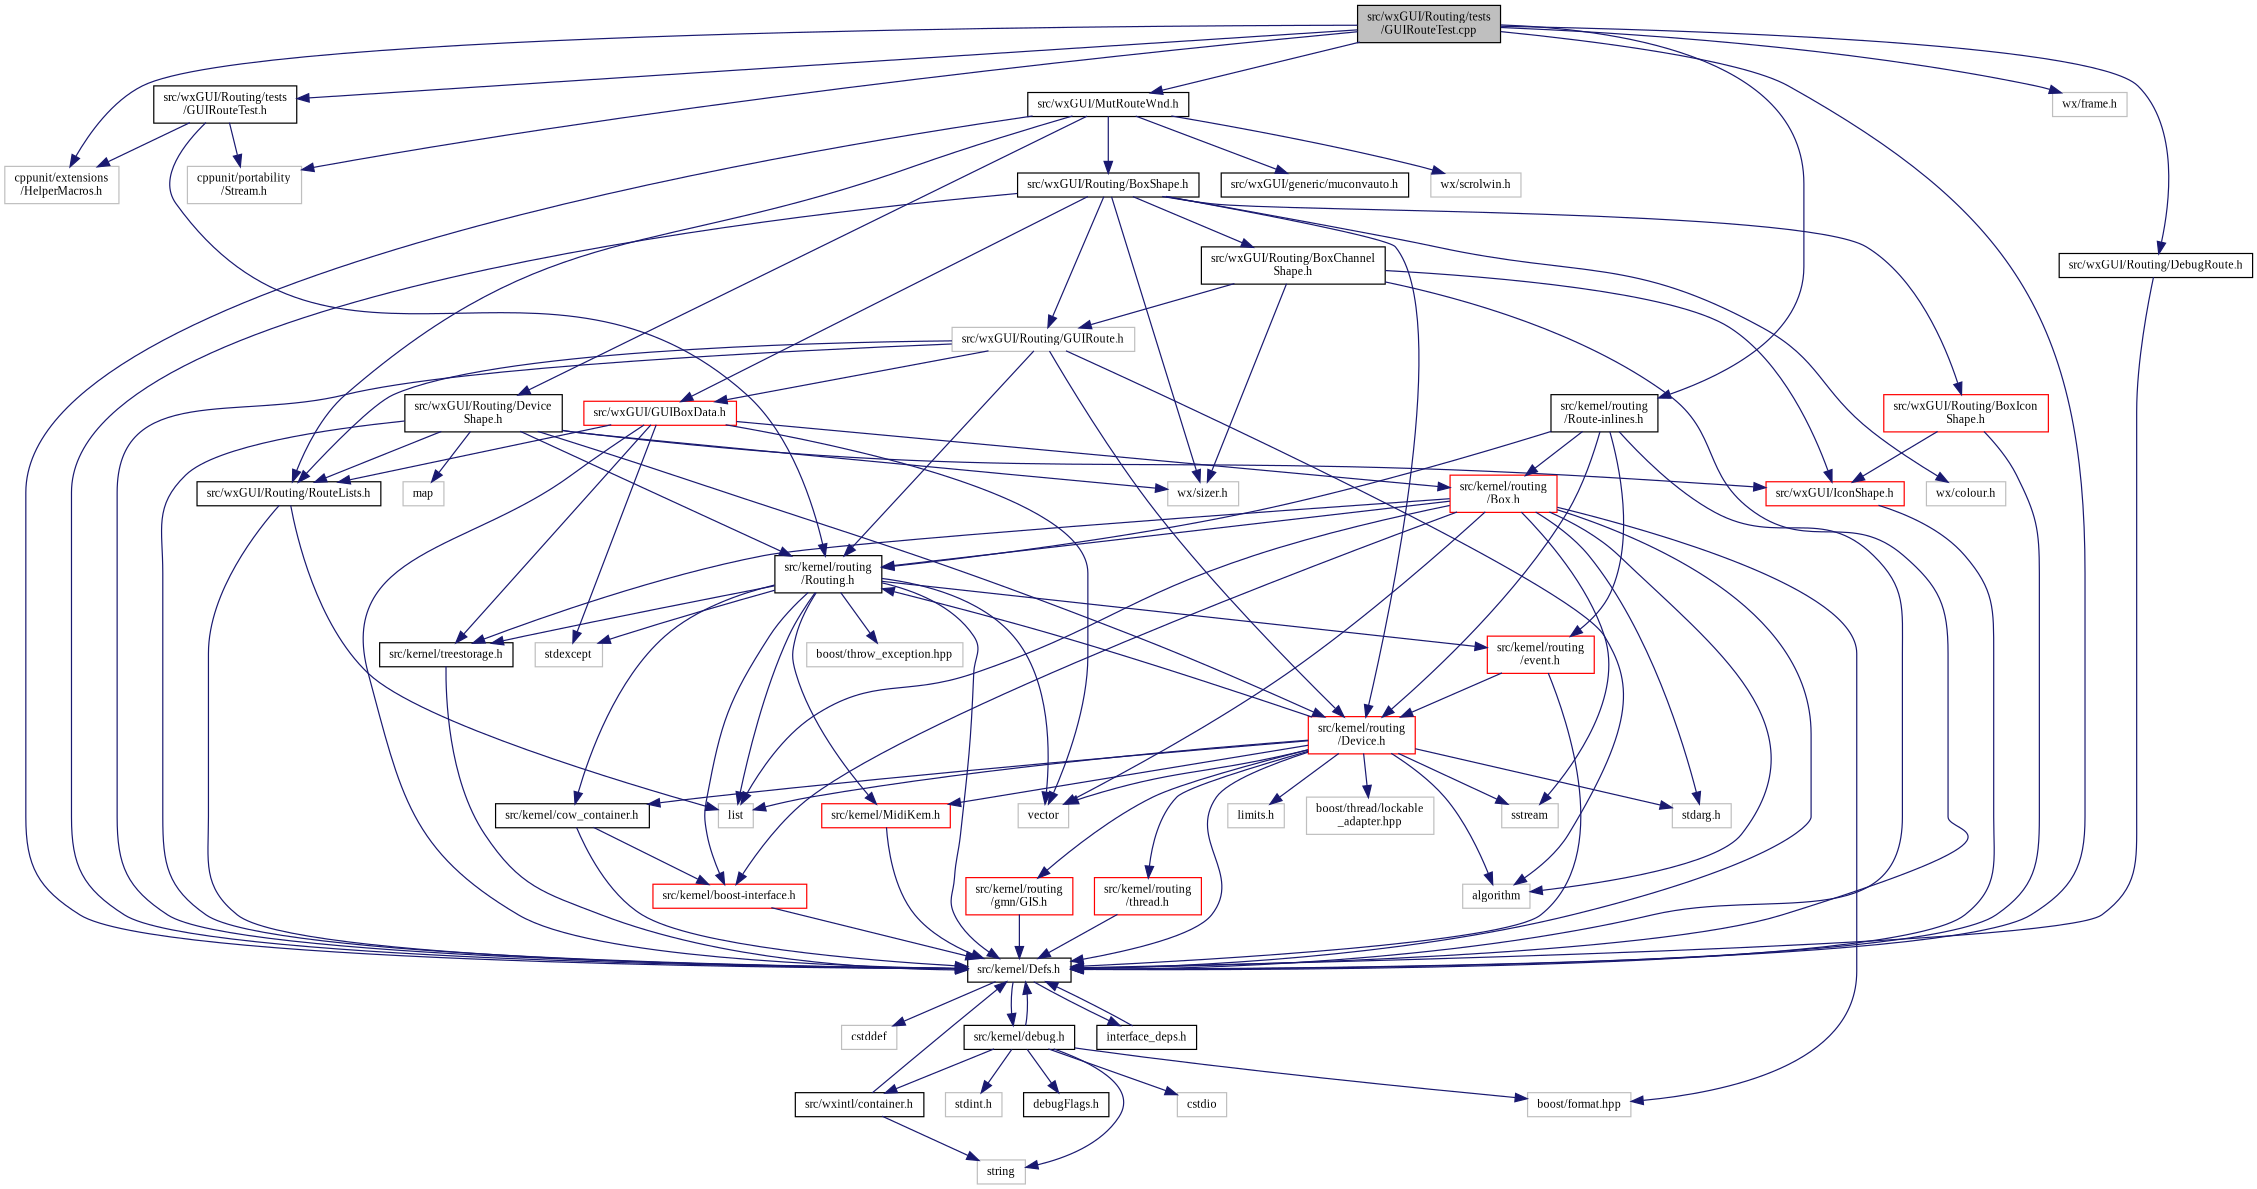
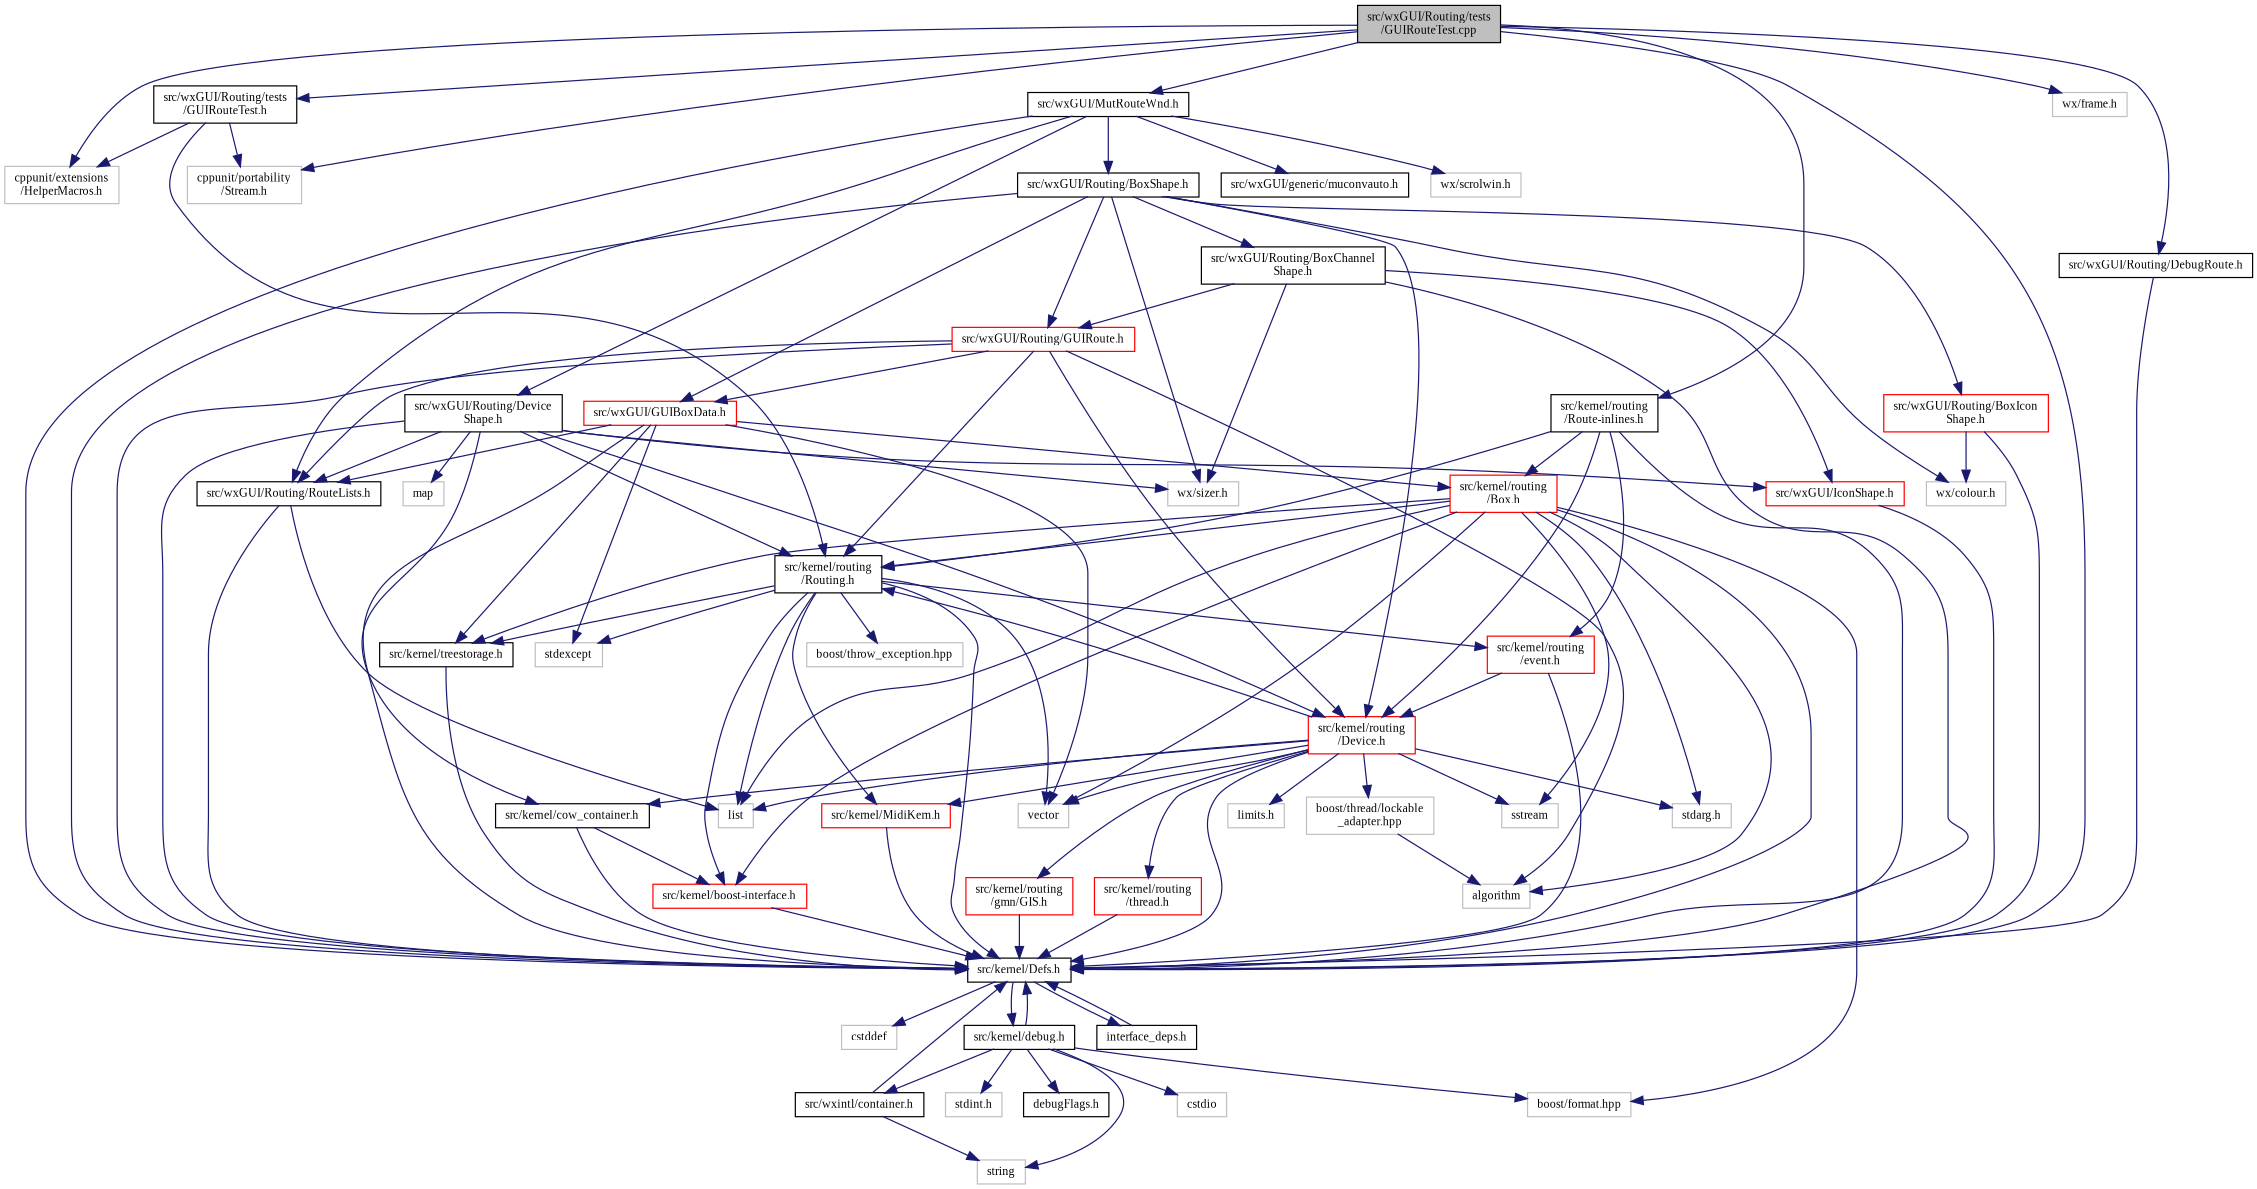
node "src/wxGUI/Routing/GUIRoute.h": color grey75 -> red
edge "src/wxGUI/Routing/BoxIcon Shape.h" -> "src/wxGUI/IconShape.h": now "src/wxGUI/Routing/BoxIcon Shape.h" -> "wx/colour.h"
edge "src/kernel/routing /Routing.h" -> "src/kernel/cow_container.h": now "src/wxGUI/Routing/Device Shape.h" -> "src/kernel/cow_container.h"
edge "src/kernel/routing /Device.h" -> "algorithm": now "boost/thread/lockable _adapter.hpp" -> "algorithm"
